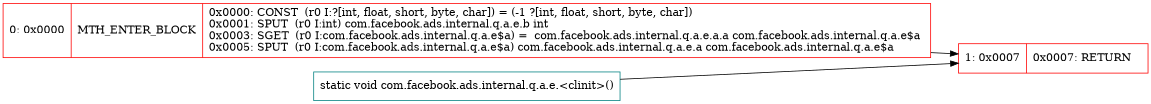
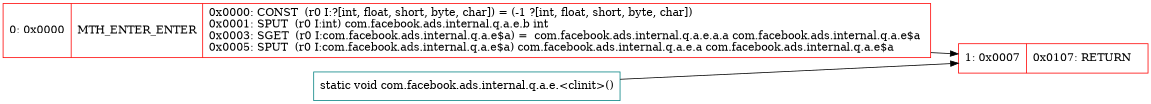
node "0: 0x0000": text "MTH_ENTER_BLOCK" -> "MTH_ENTER_ENTER"
node "1: 0x0007": text "0x0007: RETURN" -> "0x0107: RETURN"
